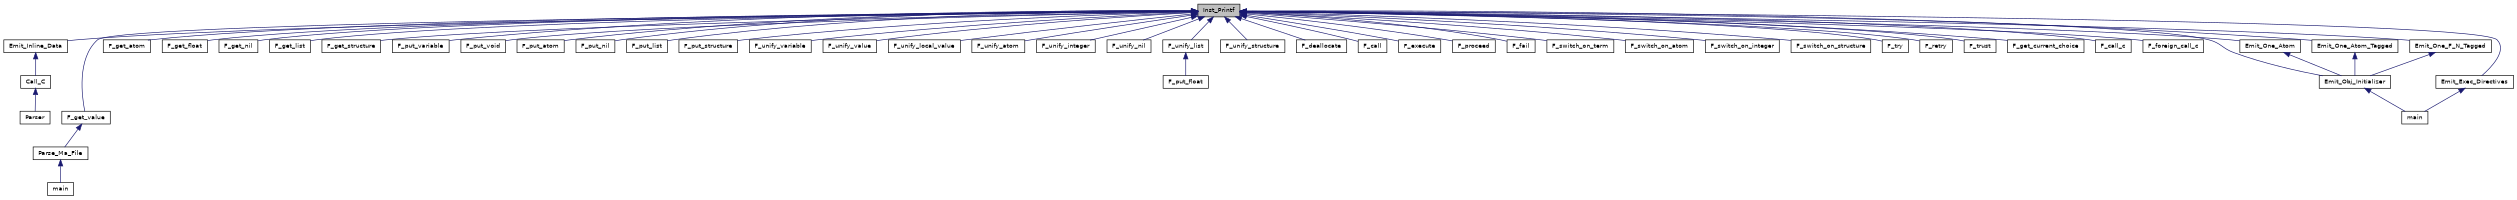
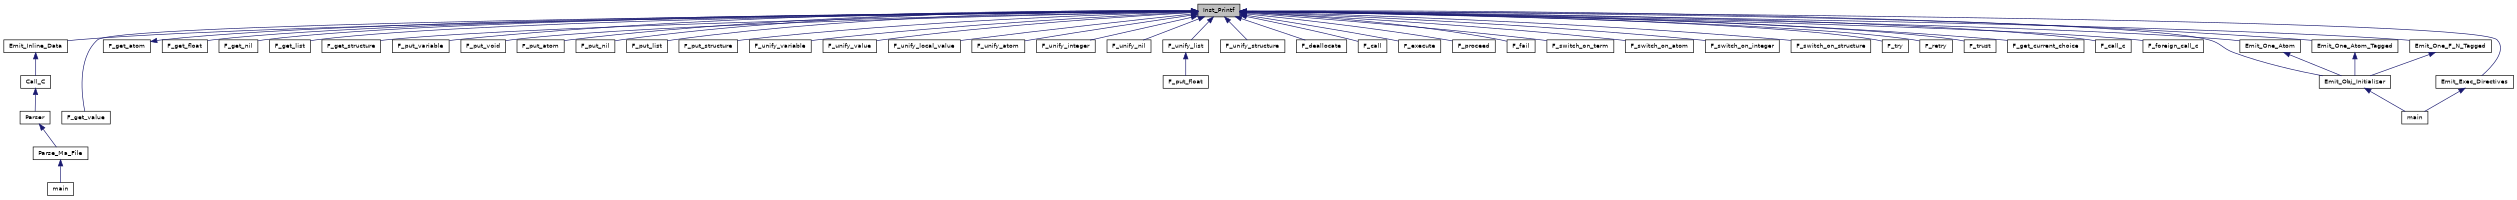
edge "F_get_atom" -> "Inst_Printf": reversed
edge "Parse_Ma_File" -> "F_get_value": now "Parse_Ma_File" -> "Parser"
